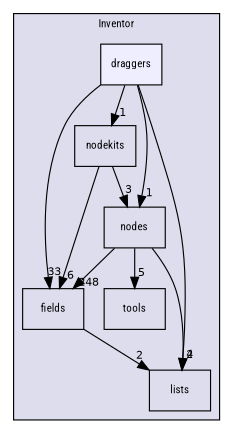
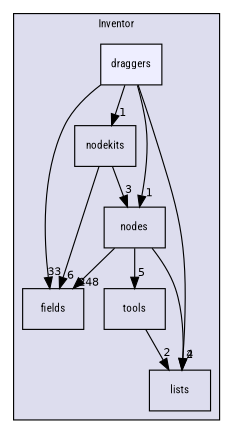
edge "fields" -> "lists": now "tools" -> "lists"
